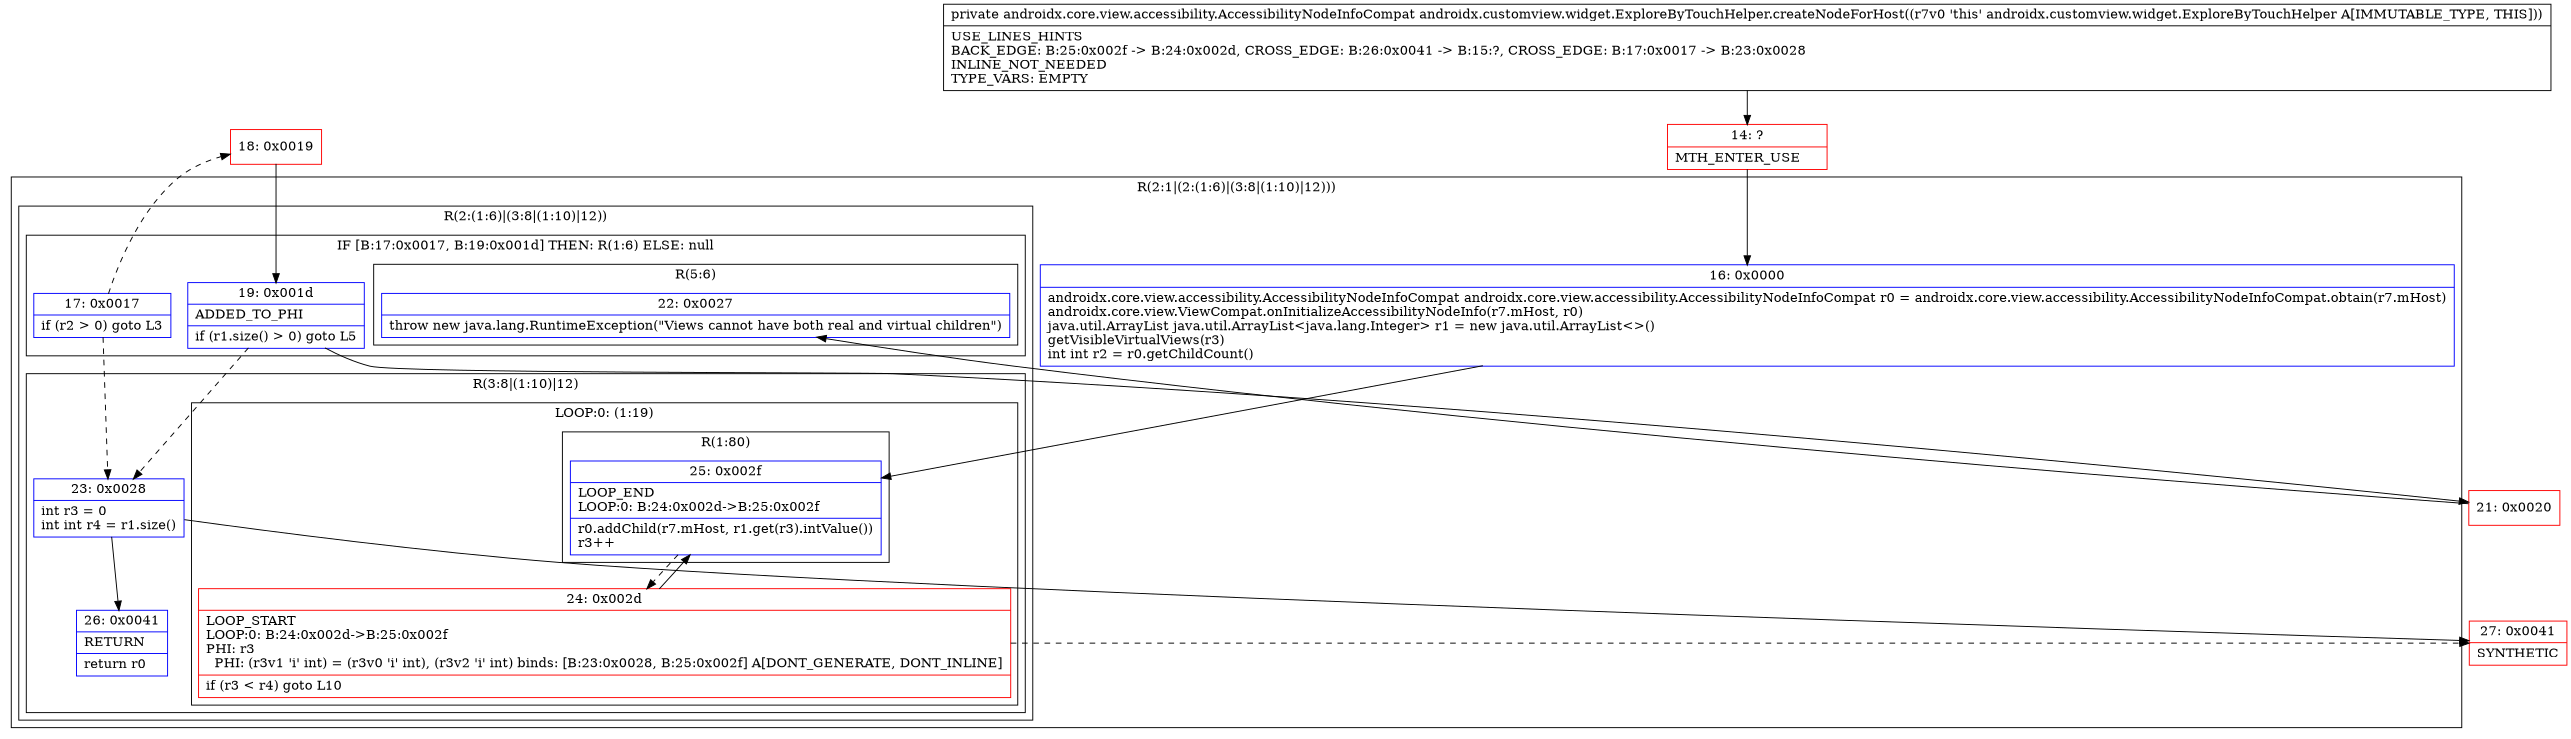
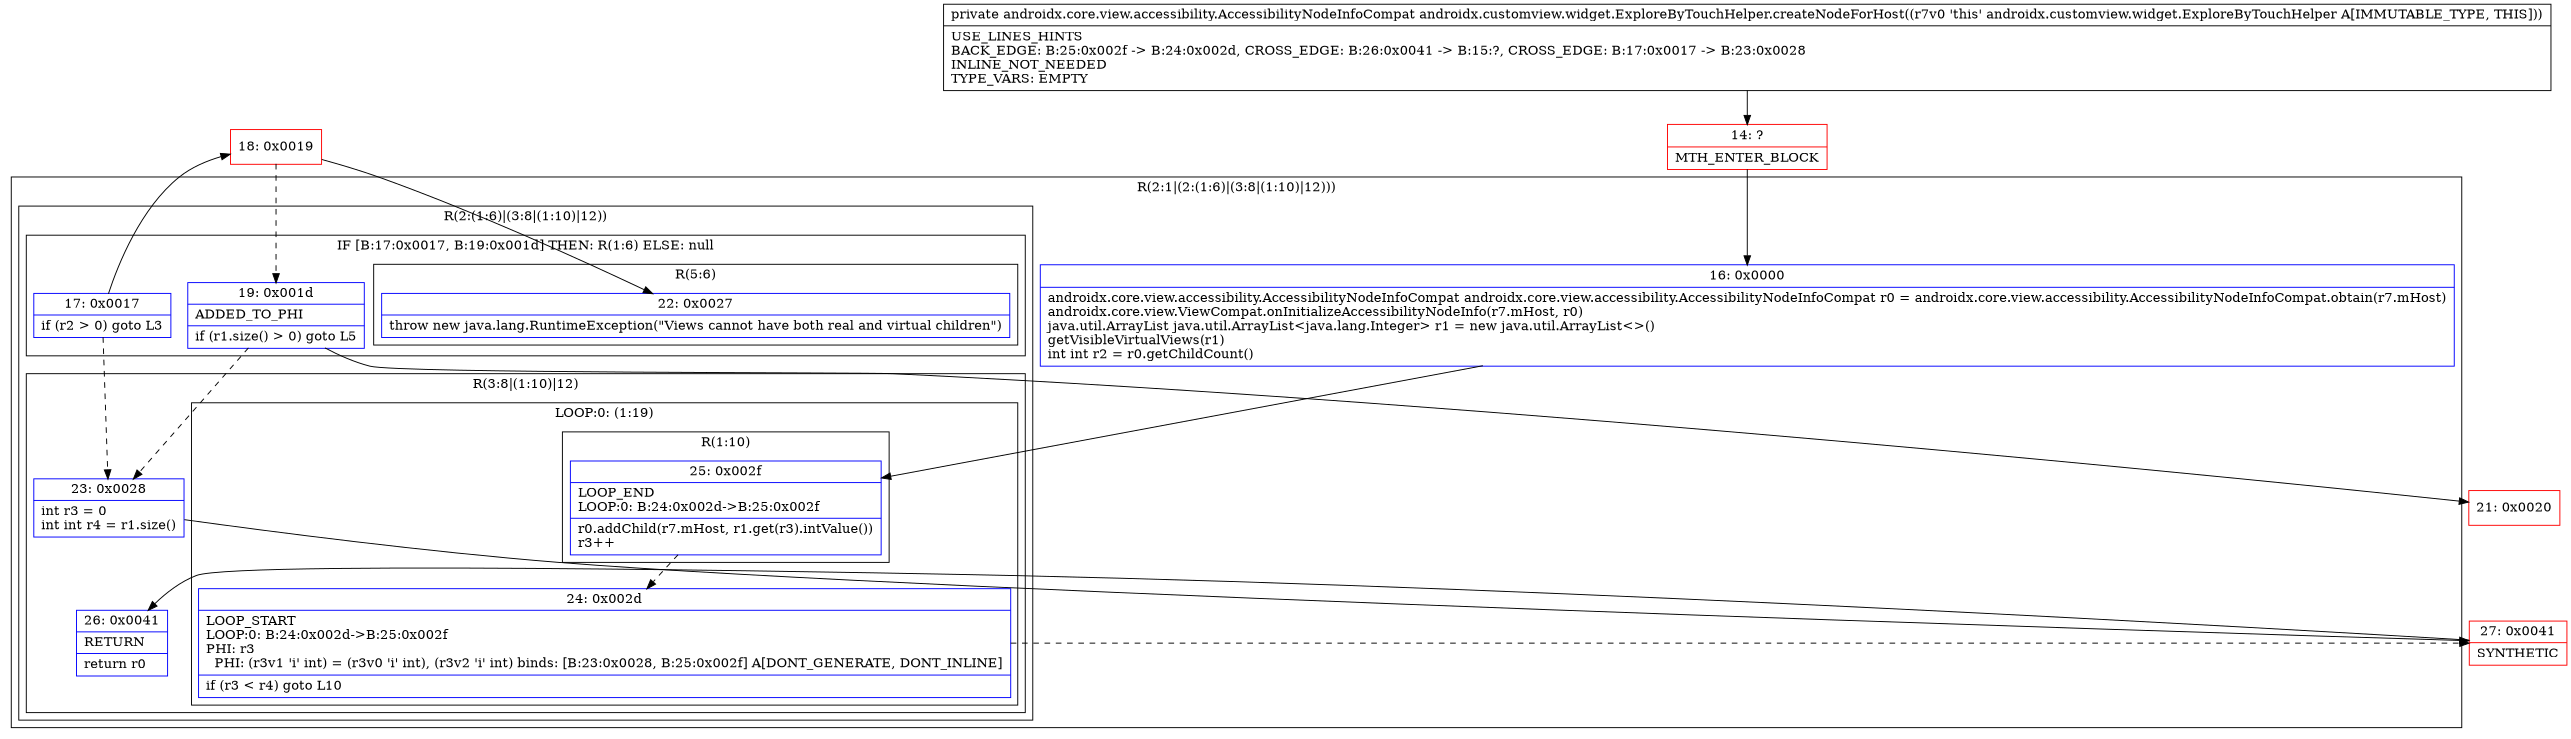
node "14: ?": text "MTH_ENTER_USE" -> "MTH_ENTER_BLOCK"
edge "17: 0x0017" -> "18: 0x0019": style dashed -> solid
edge "18: 0x0019" -> "19: 0x001d": style solid -> dashed
node "16: 0x0000": text "getVisibleVirtualViews(r3)" -> "getVisibleVirtualViews(r1)"
edge "21: 0x0020" -> "22: 0x0027": now "18: 0x0019" -> "22: 0x0027"
cluster "R(1:80)": label "R(1:80)" -> "R(1:10)"
edge "23: 0x0028" -> "26: 0x0041": now "27: 0x0041" -> "26: 0x0041"
edge "24: 0x002d" -> "25: 0x002f": removed
node "24: 0x002d": color red -> blue
